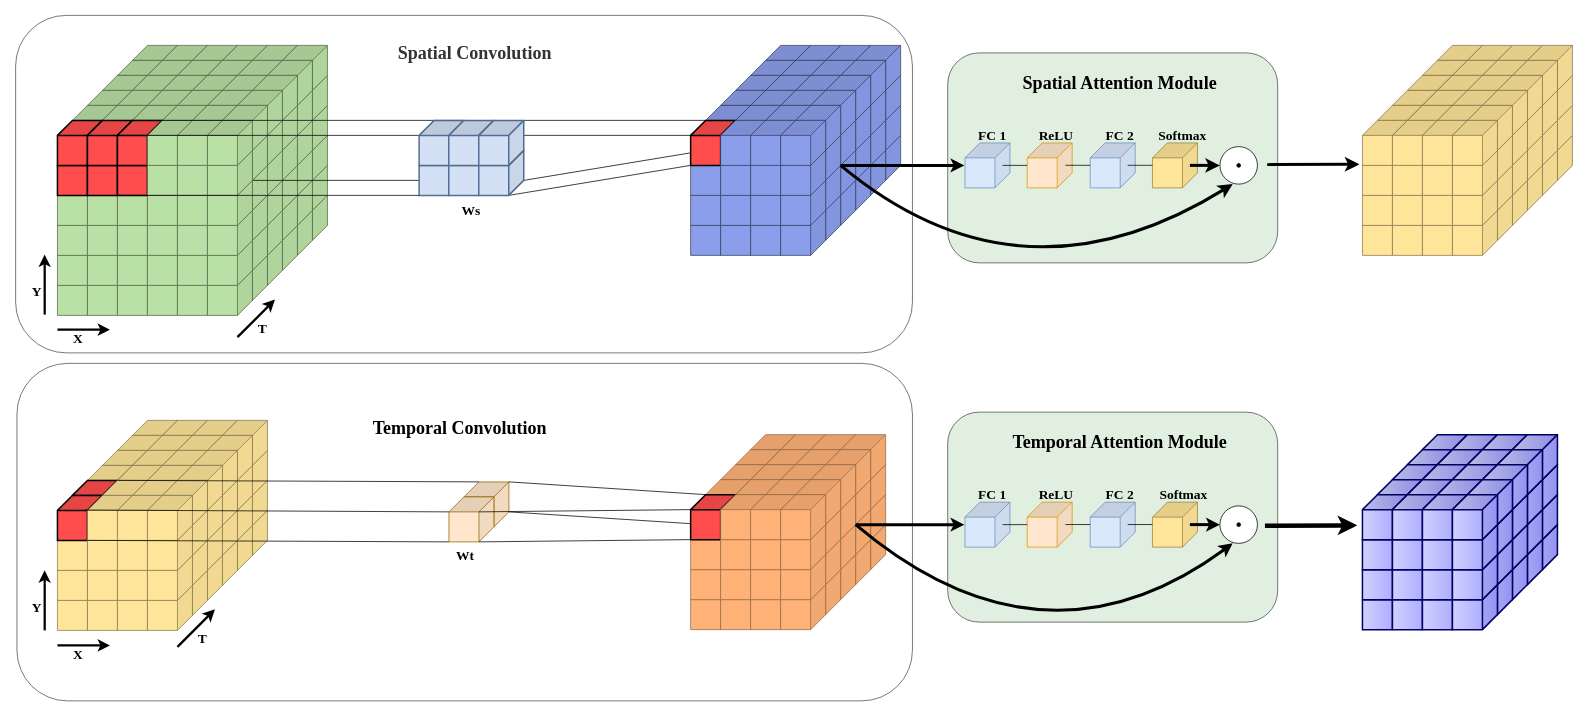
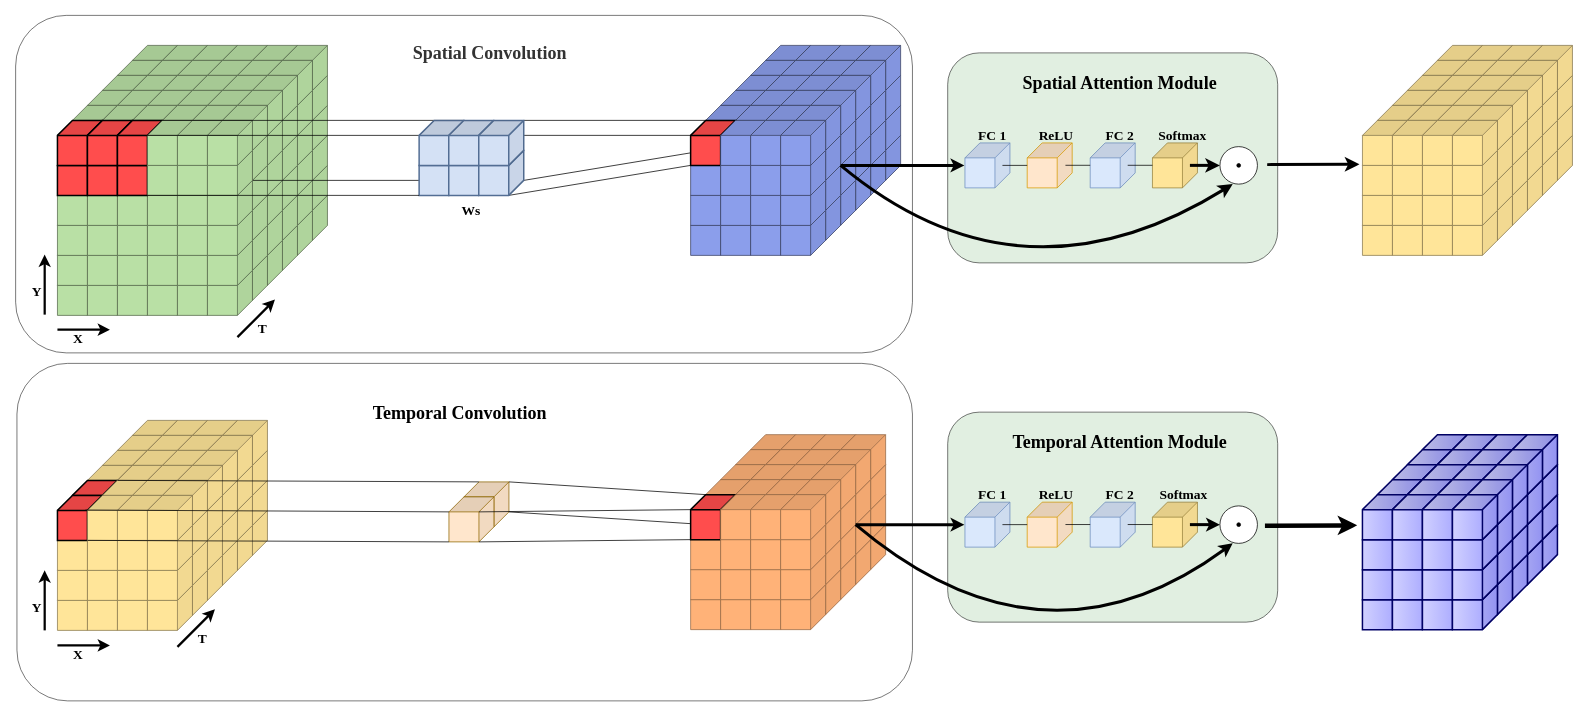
node "Spatial Convolution": moved (475, 53) -> (490, 53)
node "Temporal Convolution": moved (460, 428) -> (460, 413)
node "Wt": removed
